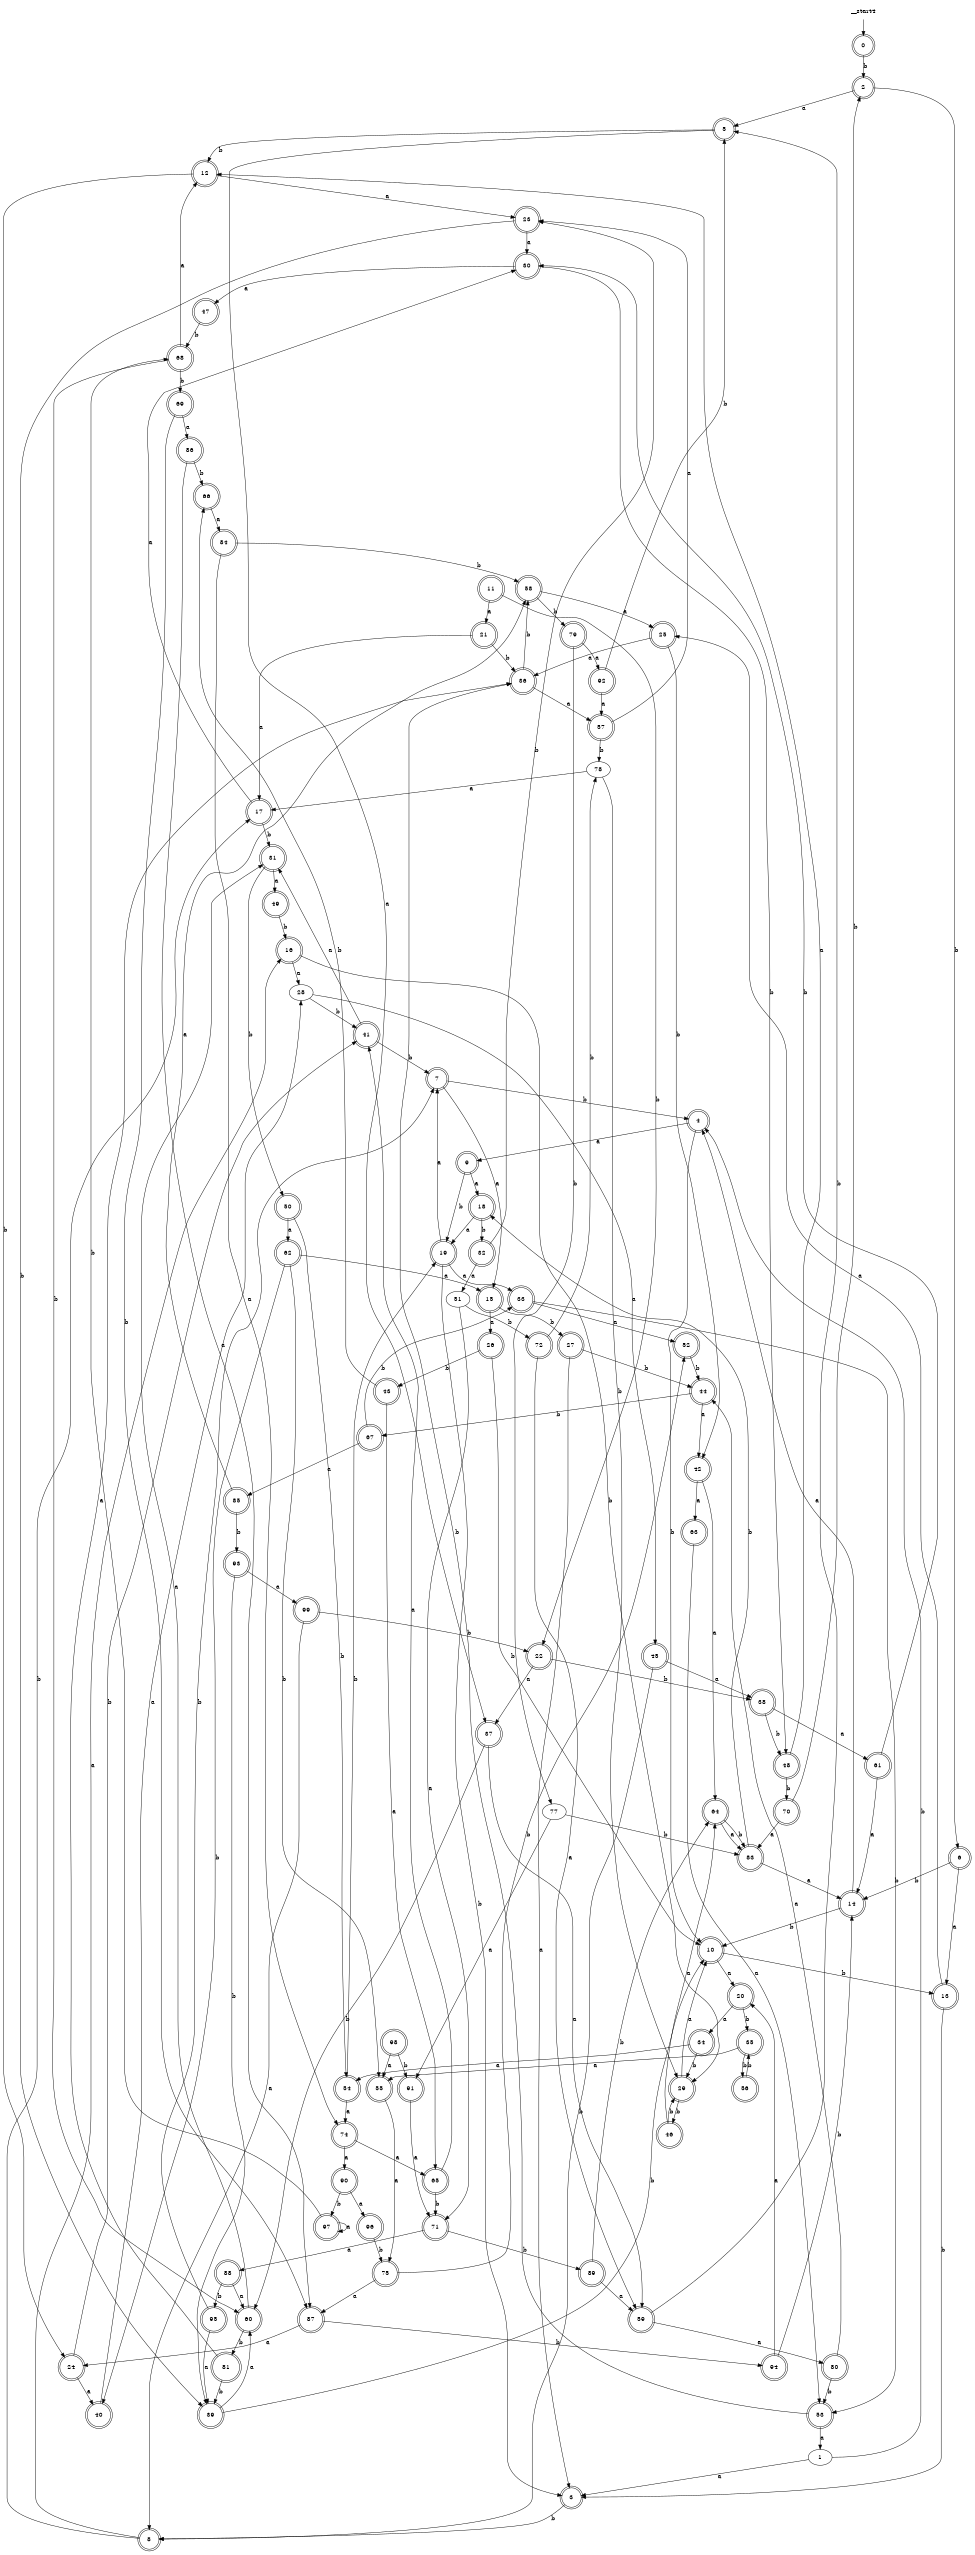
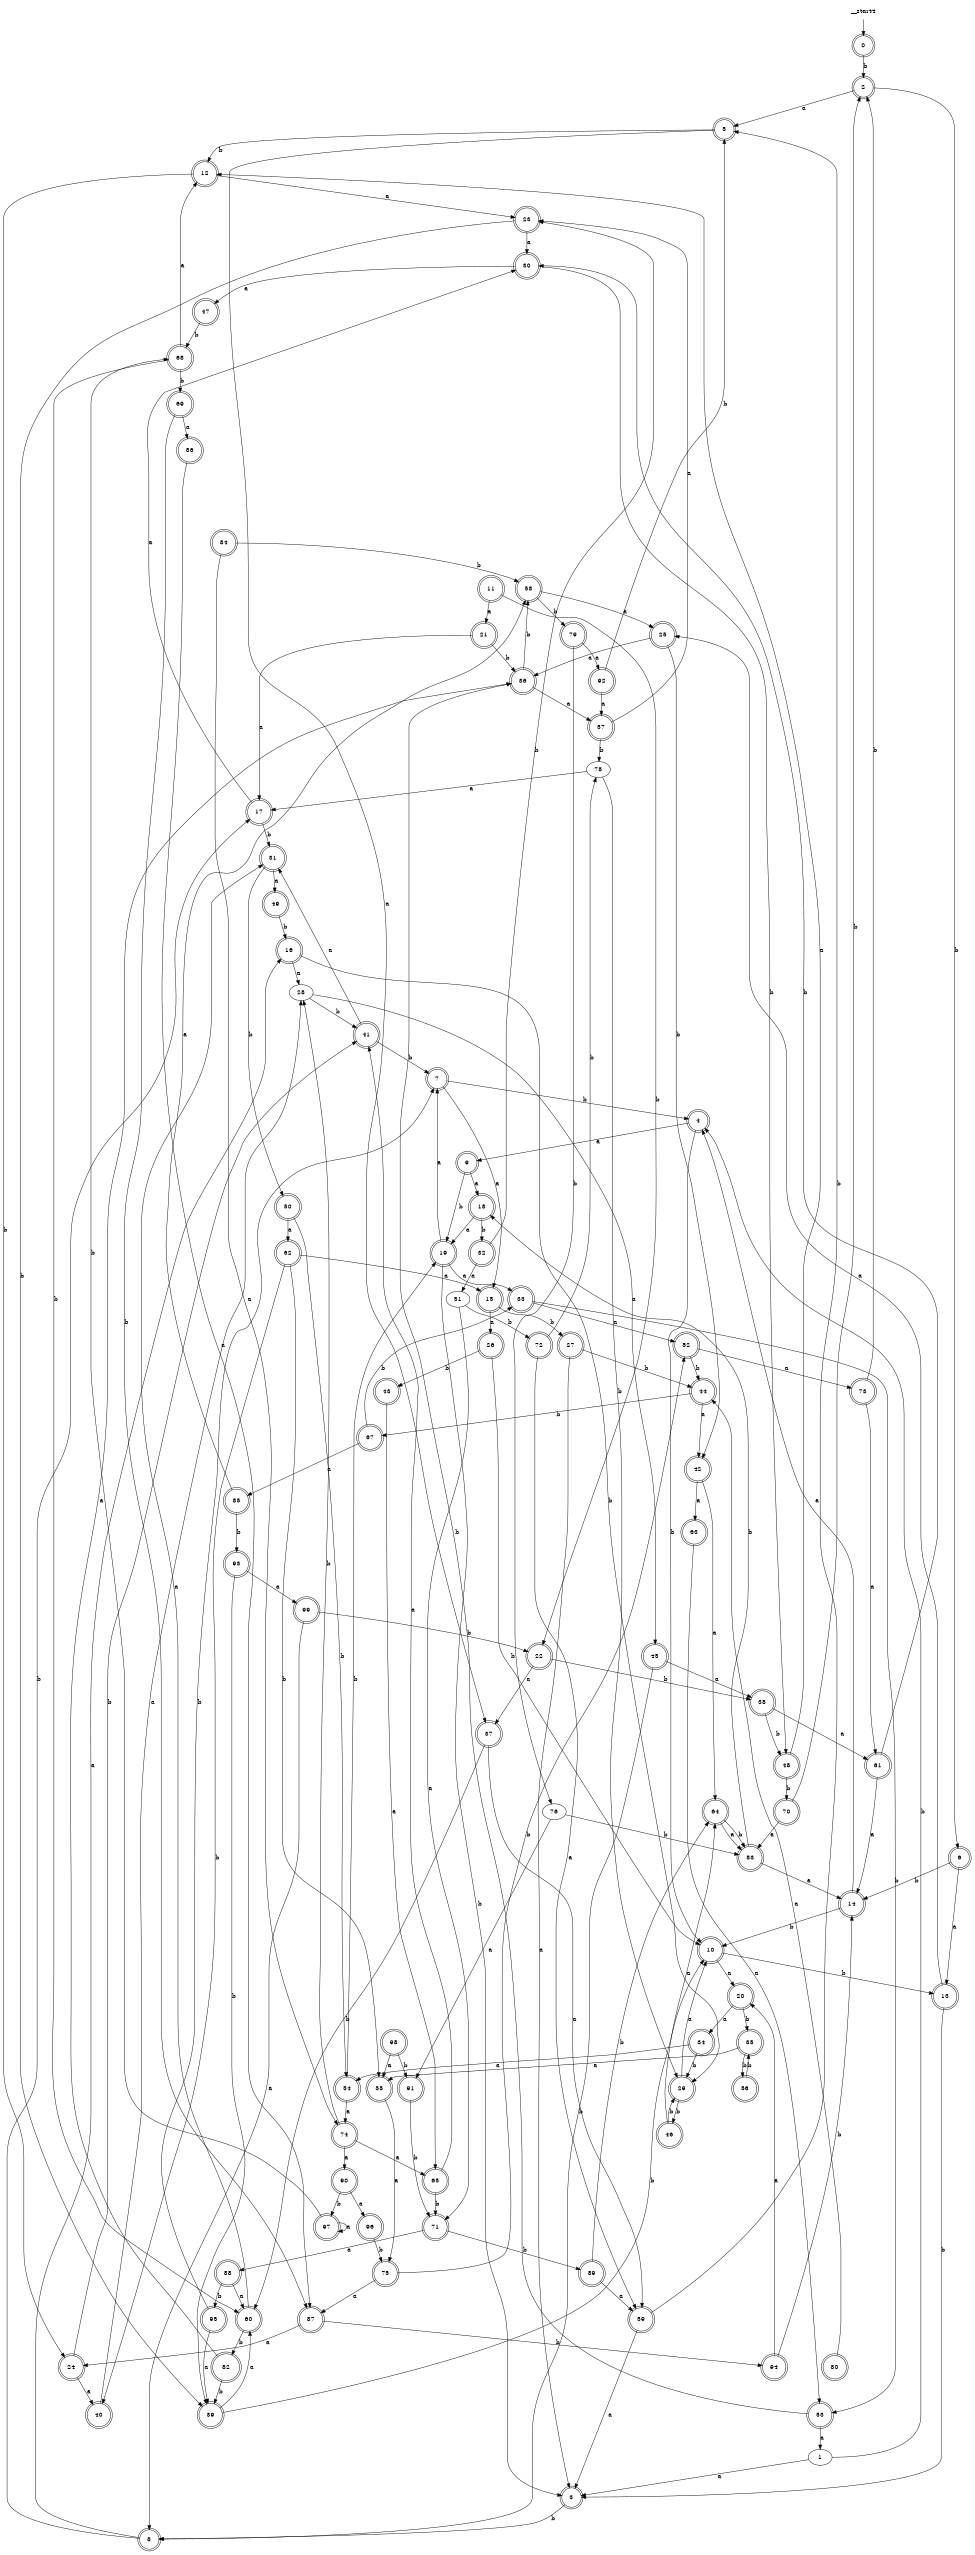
node "66": removed
node "73": added
edge "74" -> "28": added, label "b"
node "77": label "77" -> "76"
edge "91" -> "71": label "a" -> "b"
edge "59" -> "80": now "59" -> "3"
node "81": label "81" -> "82"
edge "80" -> "53": removed, label "b"
